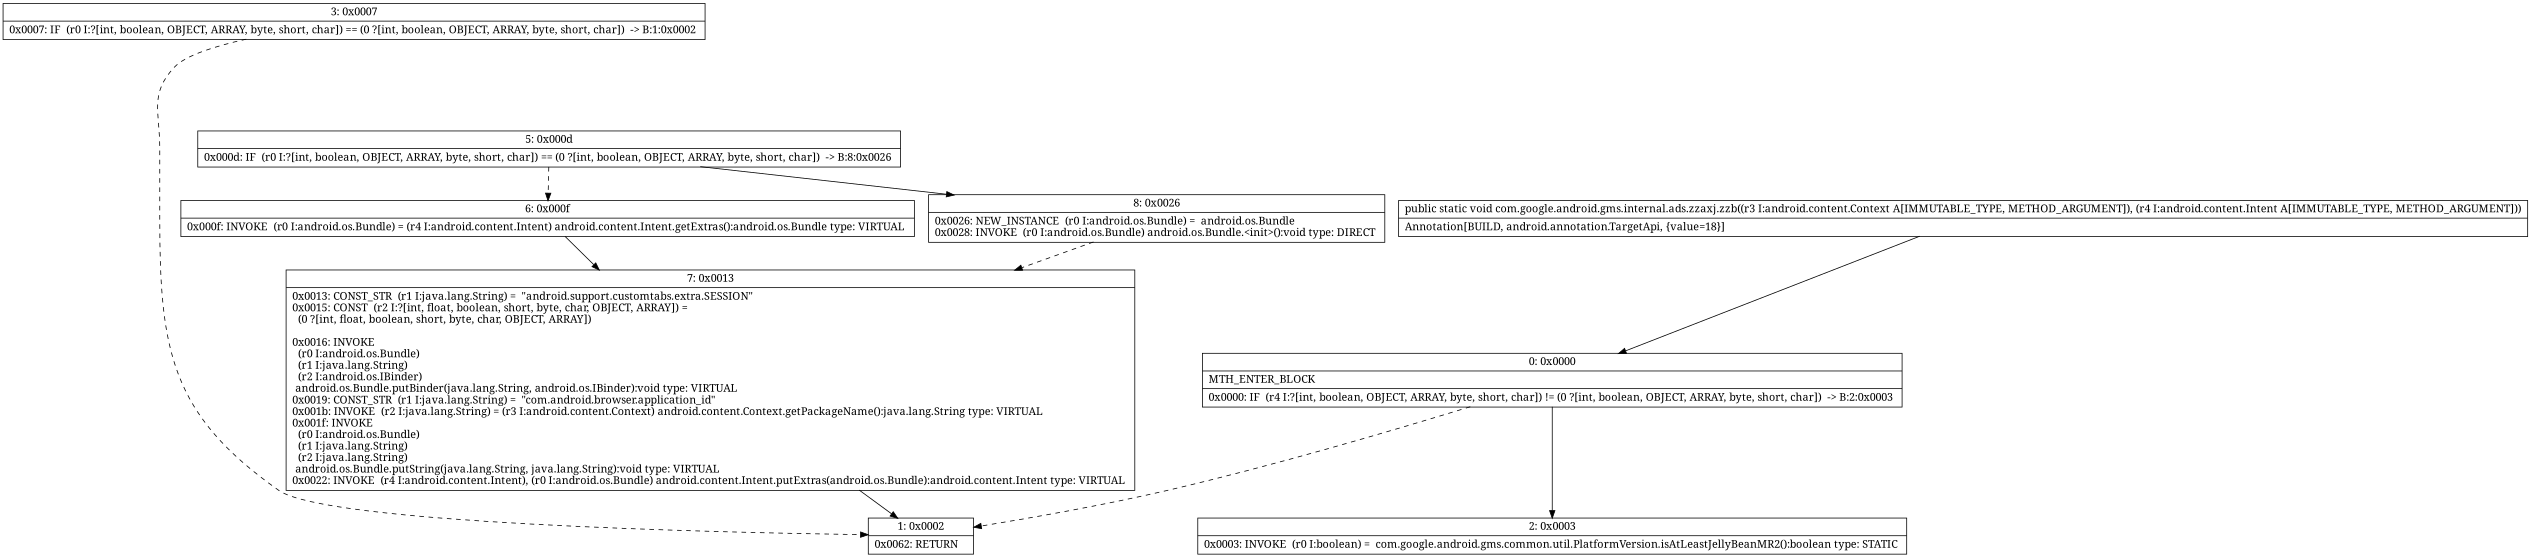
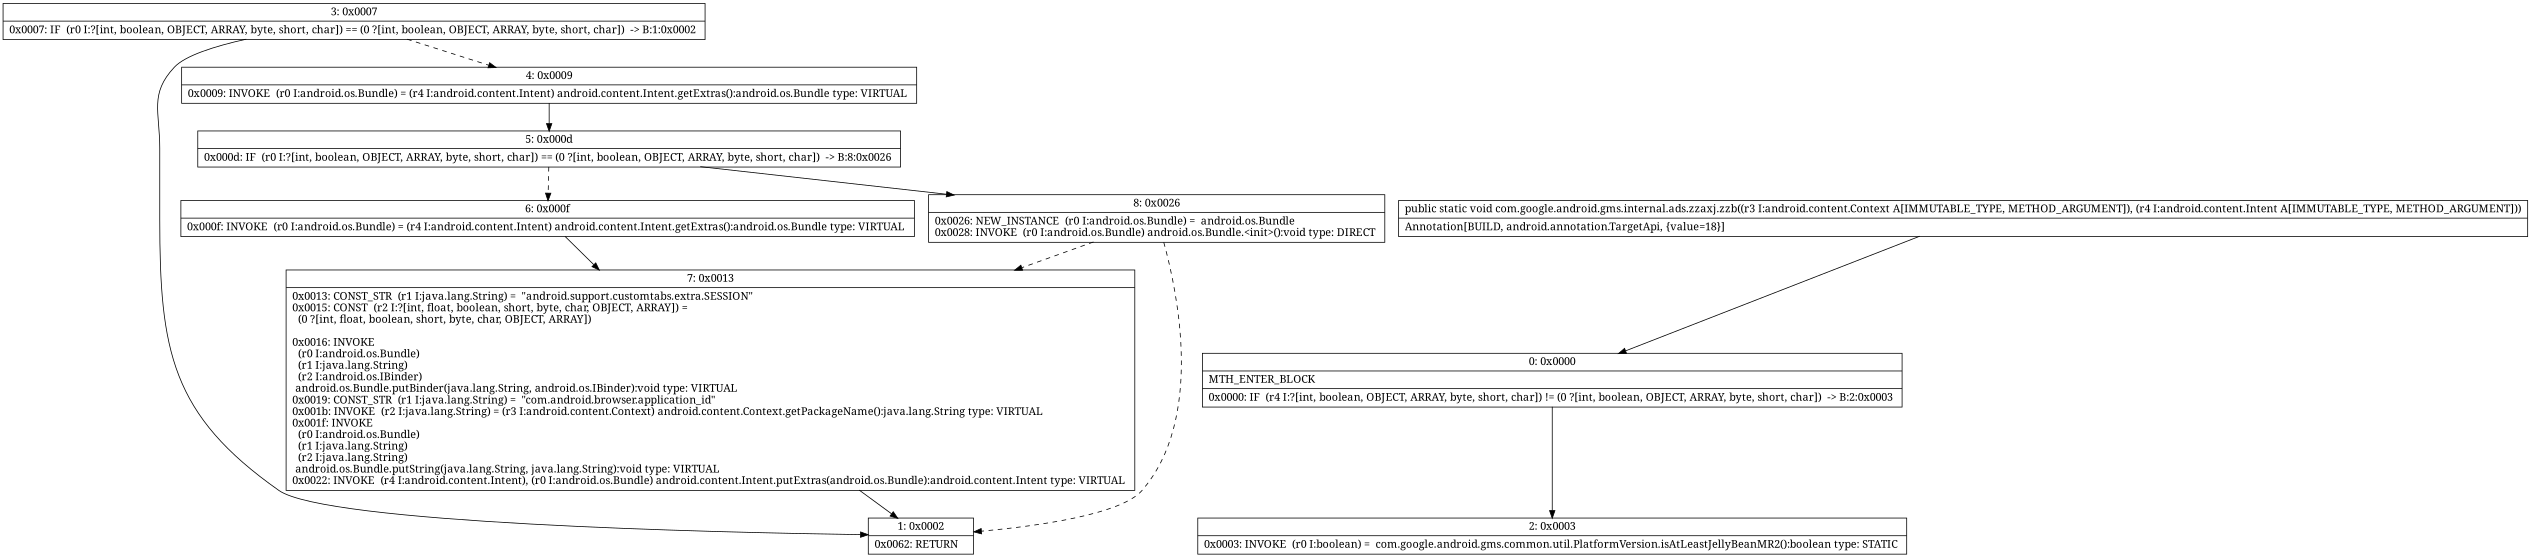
node "4: 0x0009": added
edge "0: 0x0000" -> "1: 0x0002": now "8: 0x0026" -> "1: 0x0002"
edge "3: 0x0007" -> "1: 0x0002": style dashed -> solid
